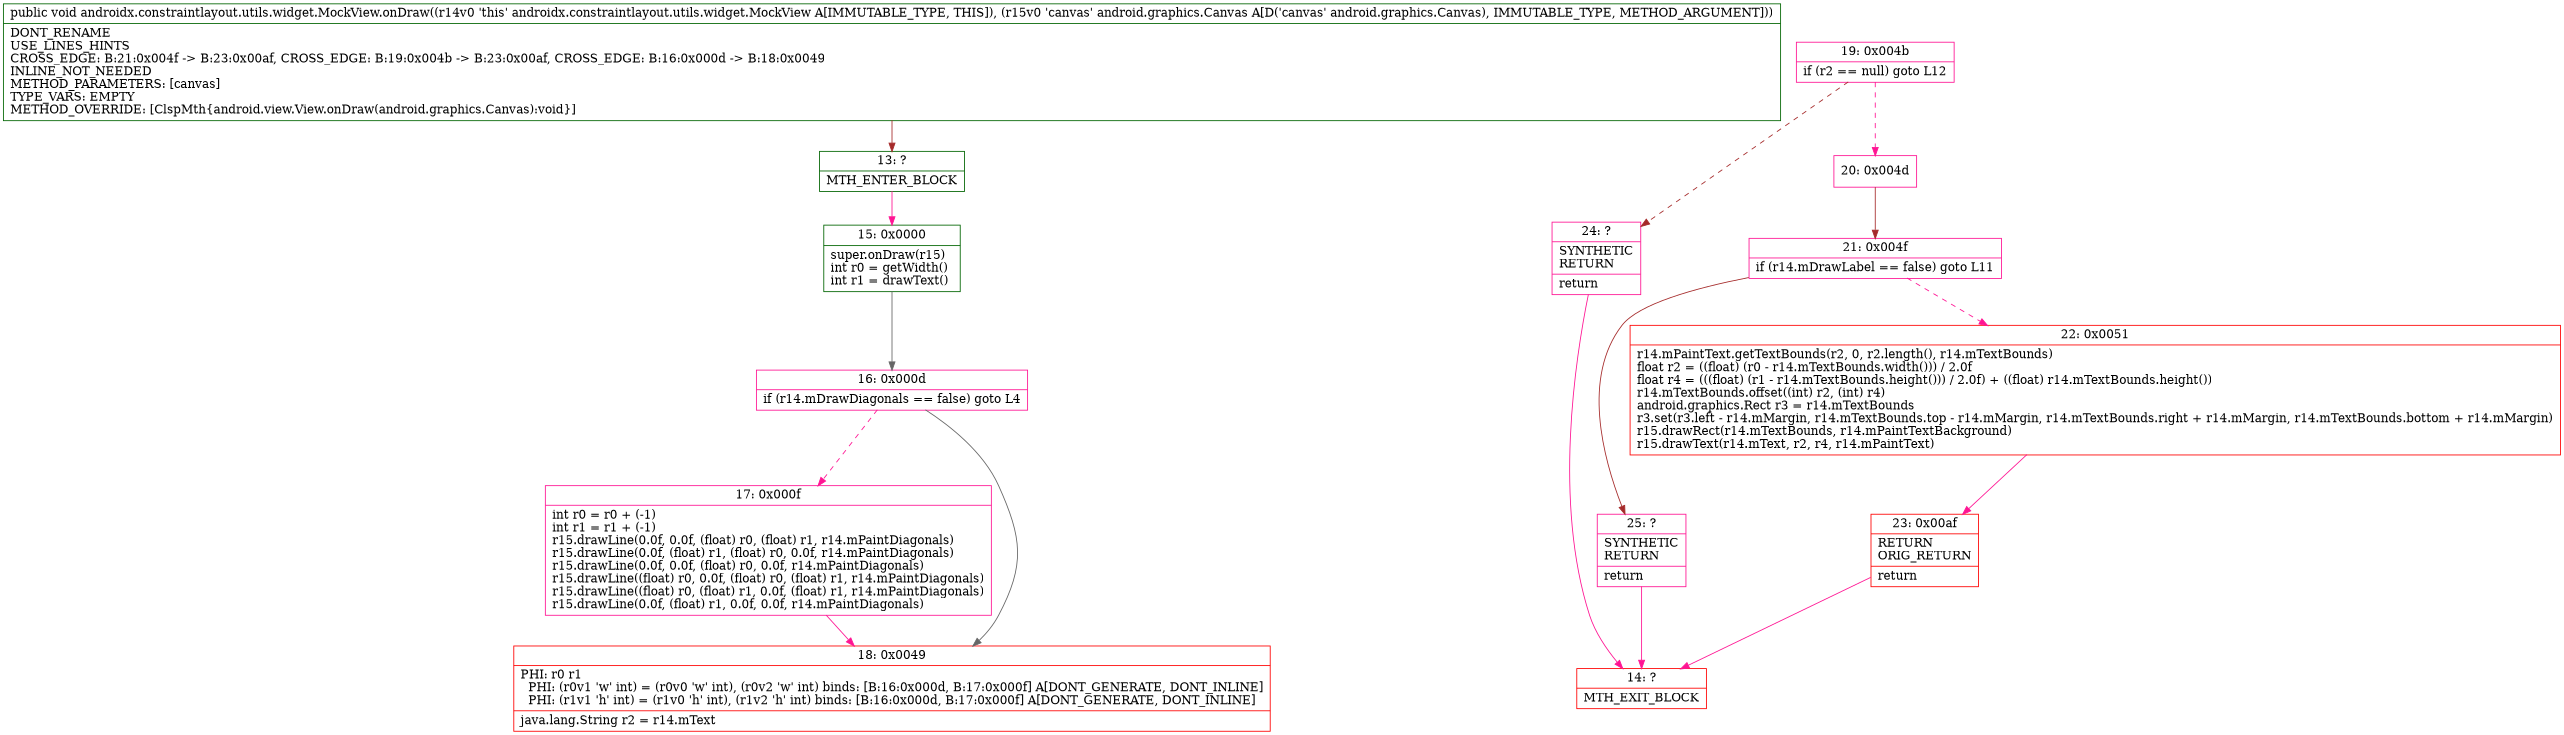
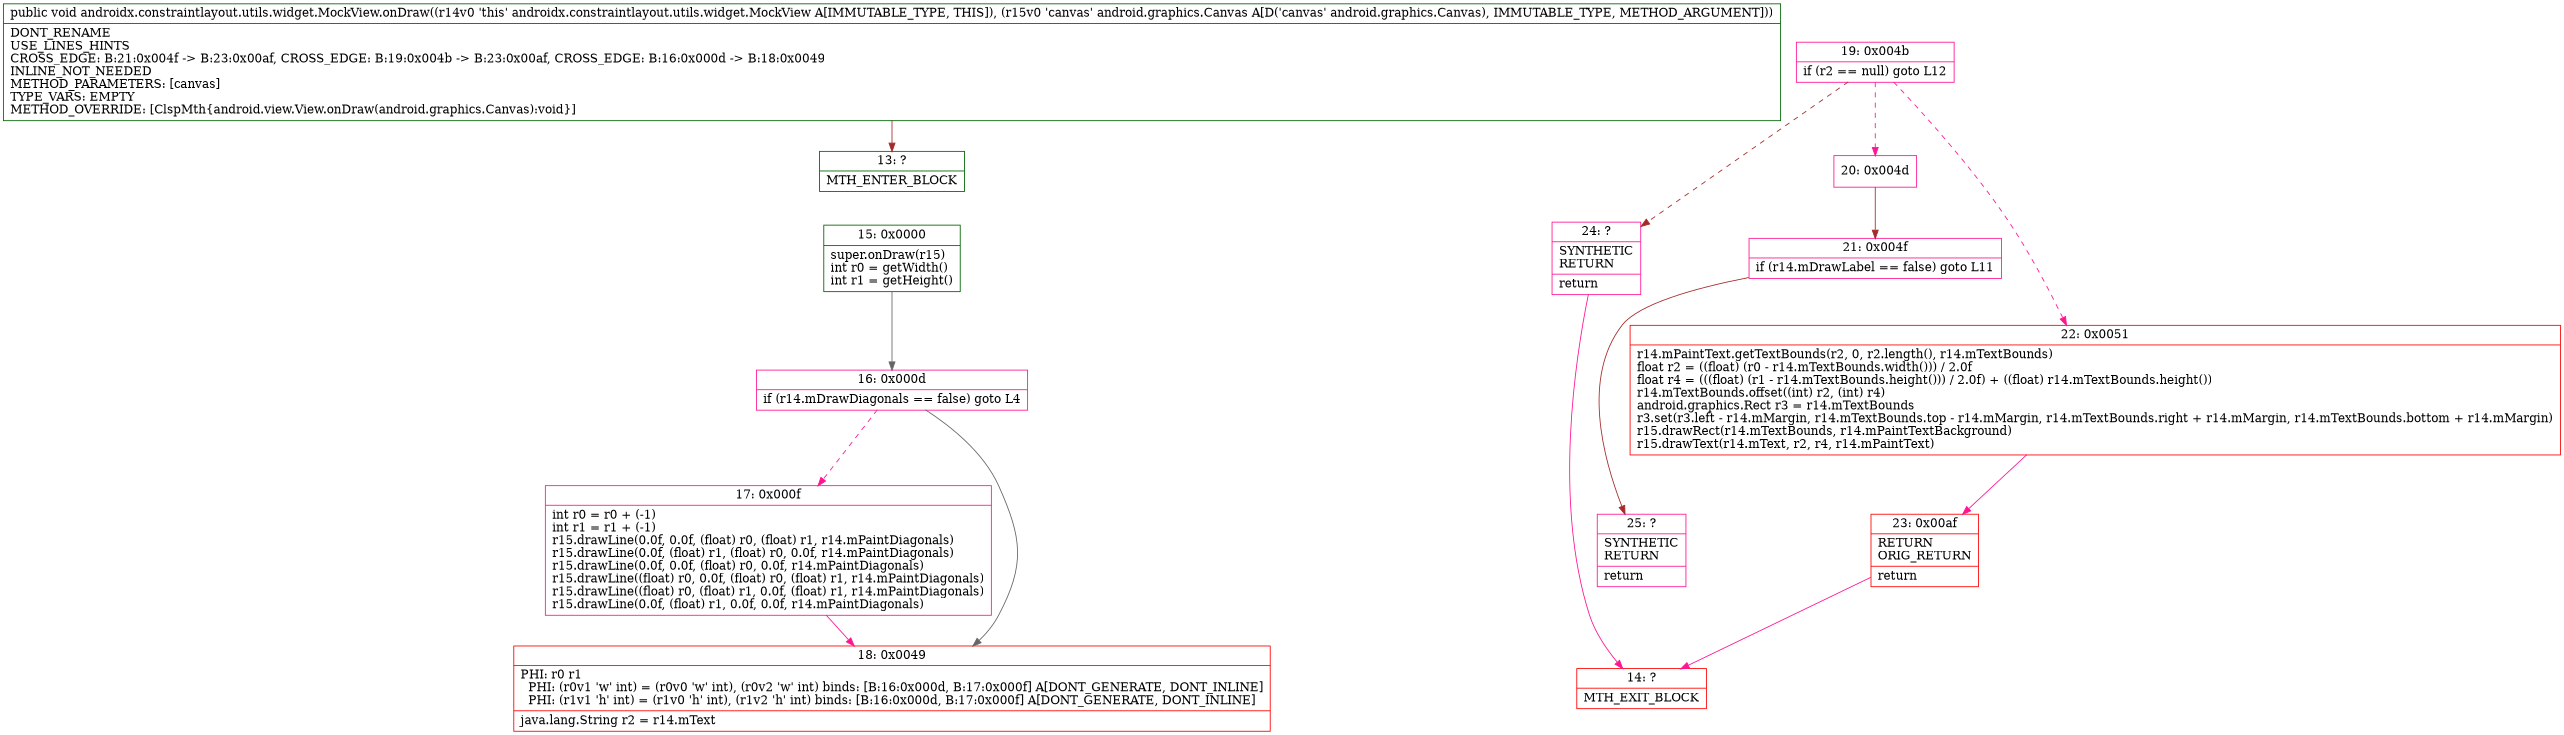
edge "13: ?" -> "15: 0x0000": removed
node "15: 0x0000": text "int r1 = drawText()" -> "int r1 = getHeight()"
edge "21: 0x004f" -> "22: 0x0051": now "19: 0x004b" -> "22: 0x0051"
edge "25: ?" -> "14: ?": removed
